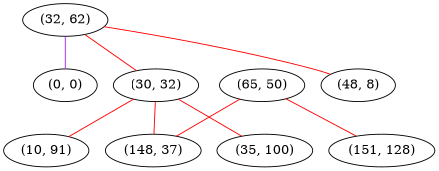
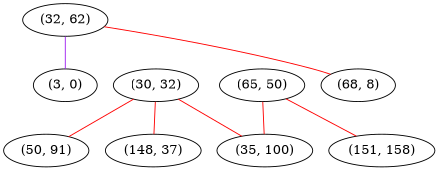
edge "(32, 62)" -- "(30, 32)": removed
node "(0, 0)": label "(0, 0)" -> "(3, 0)"
node "(48, 8)": label "(48, 8)" -> "(68, 8)"
edge "(65, 50)" -- "(148, 37)": now "(65, 50)" -- "(35, 100)"
node "(10, 91)": label "(10, 91)" -> "(50, 91)"
node "(151, 128)": label "(151, 128)" -> "(151, 158)"
